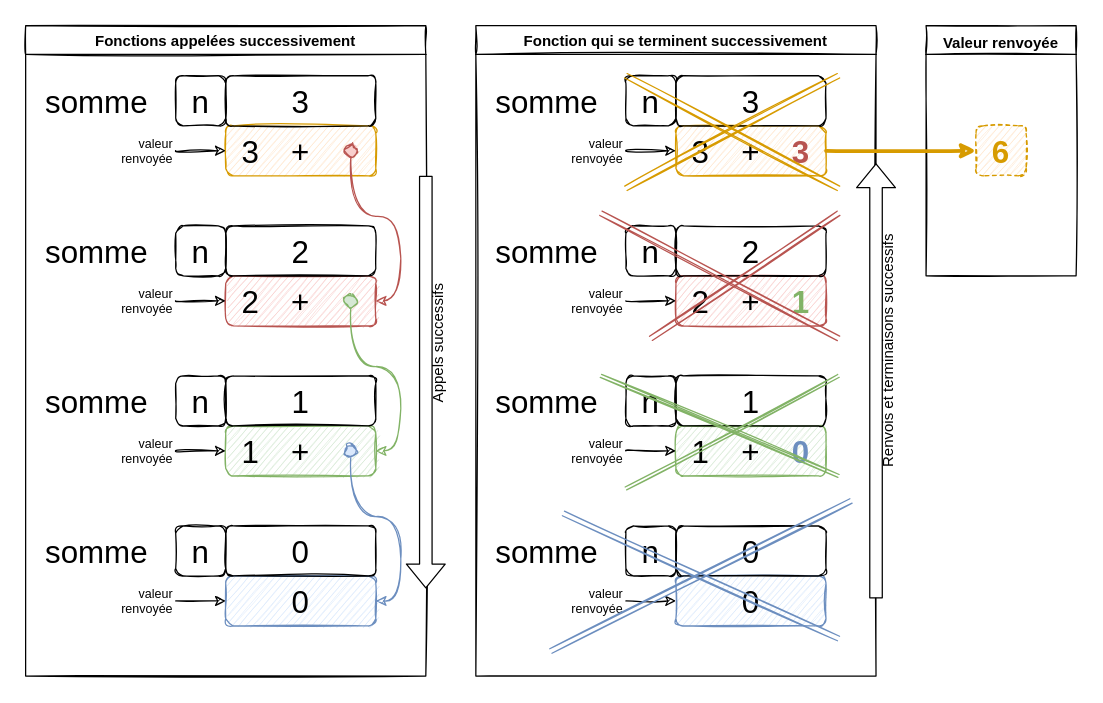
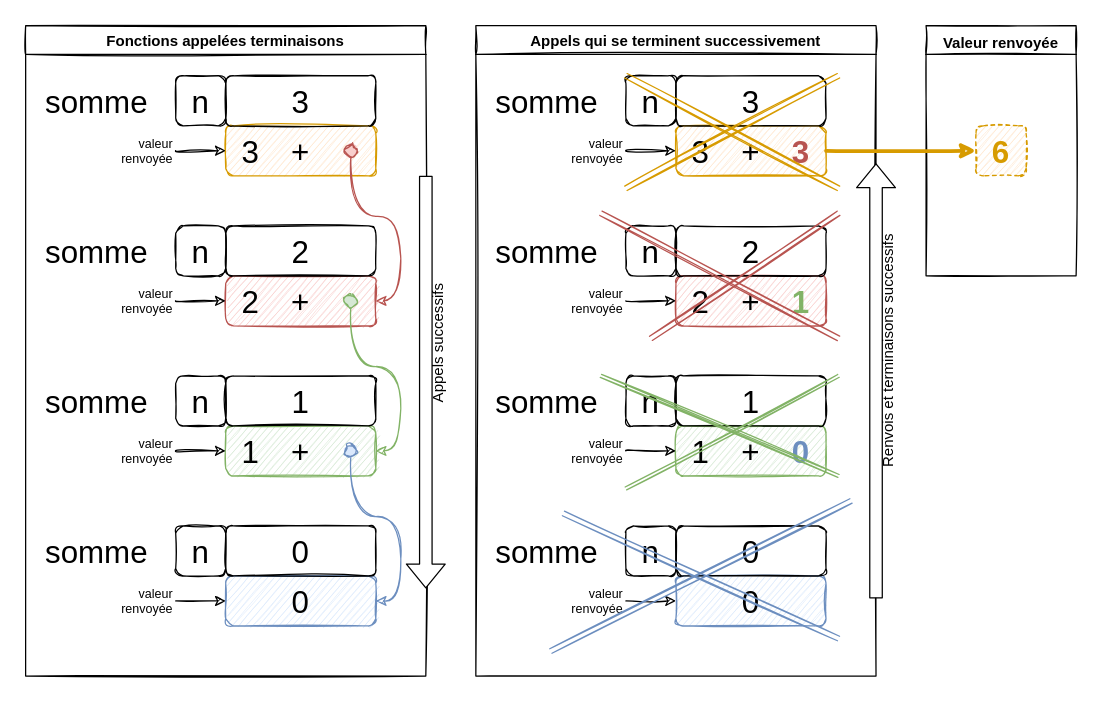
node "Fonctions appelées successivement": label "Fonctions appelées successivement" -> "Fonctions appelées terminaisons"
node "Fonction qui se terminent successivement": label "Fonction qui se terminent successivement" -> "Appels qui se terminent successivement"
